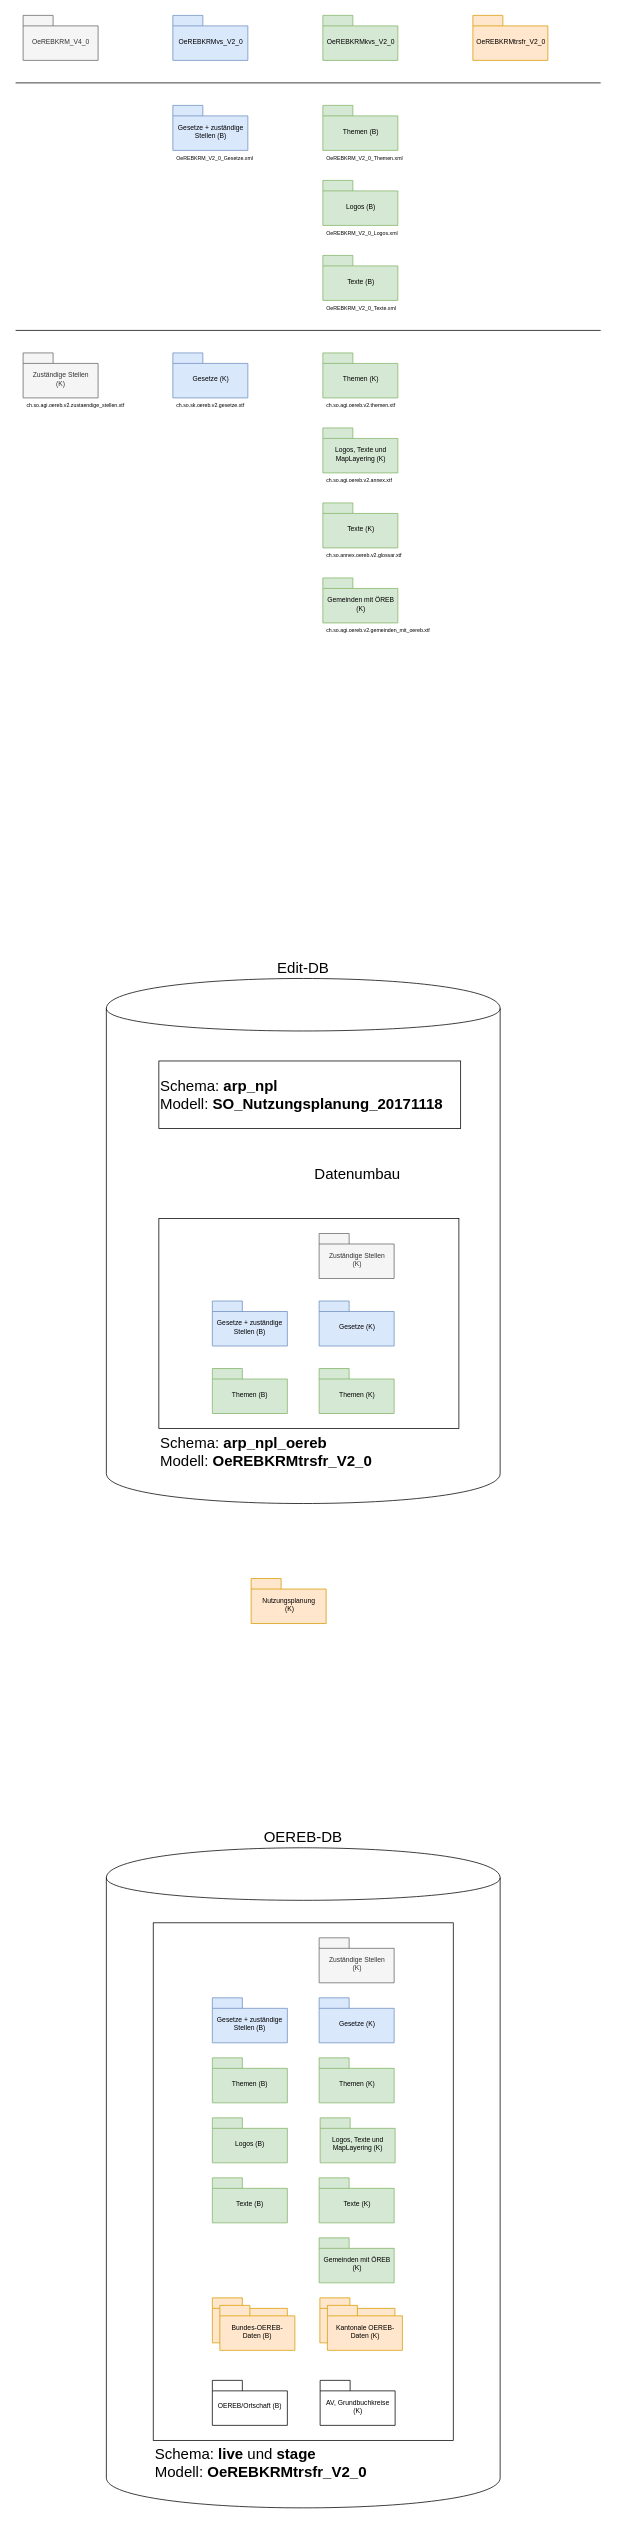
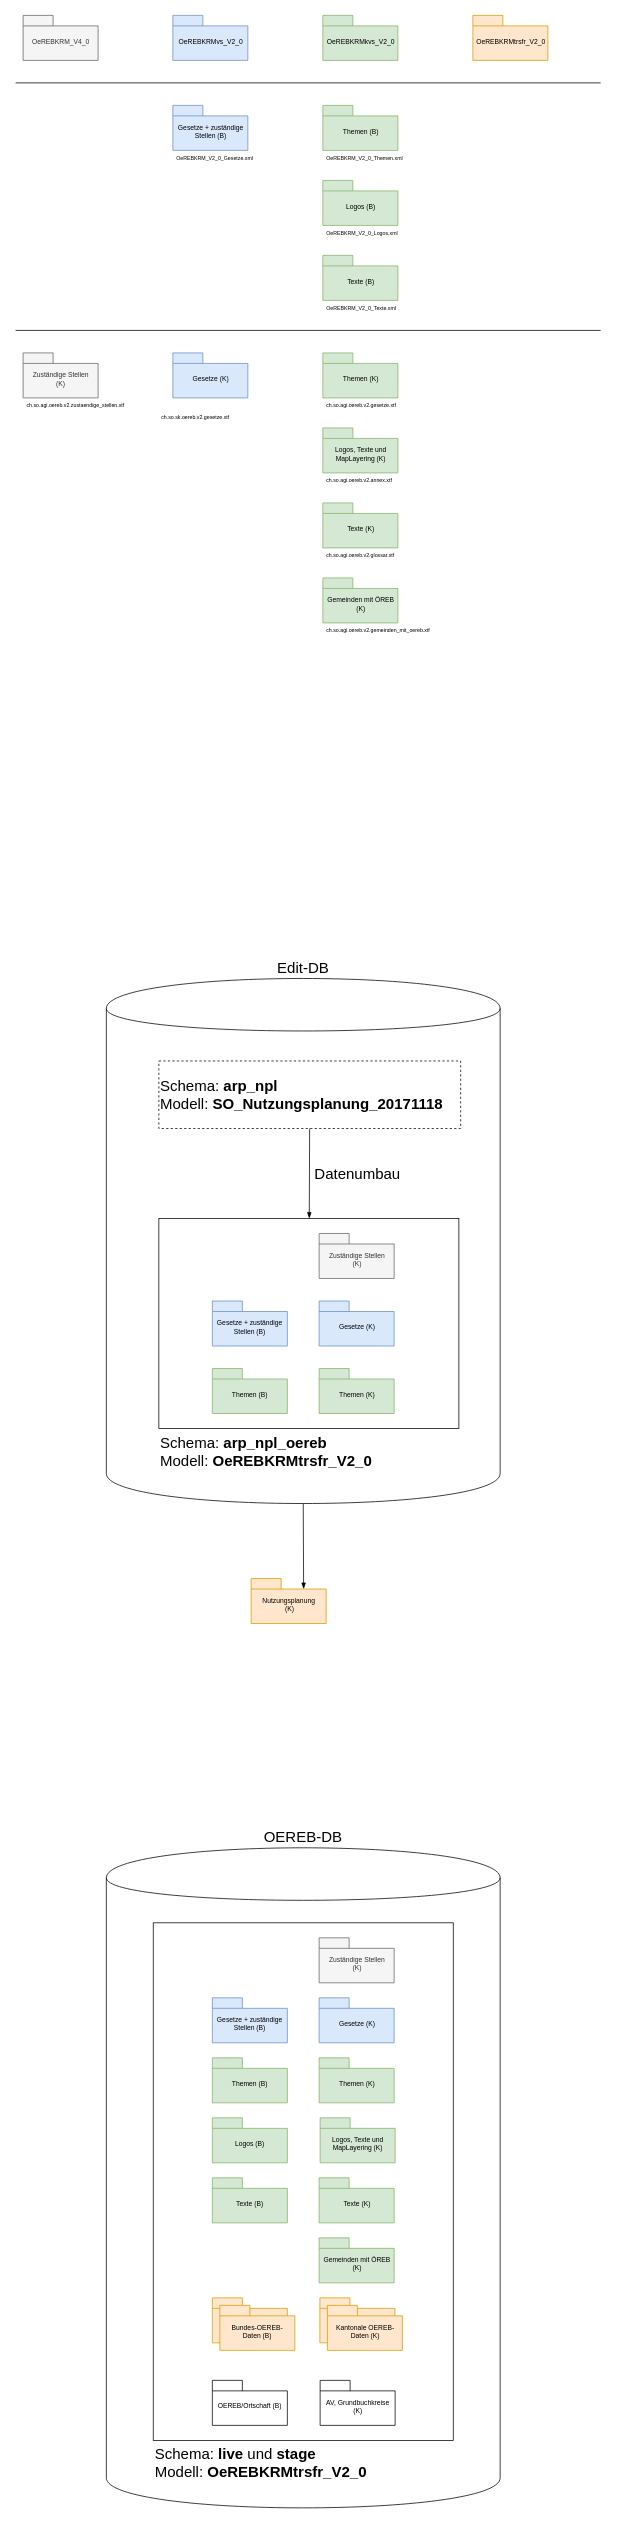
node "ch.so.sk.oereb.v2.gesetze.xtf": moved (228, 405) -> (213, 417)
node "ch.so.agi.oereb.v2.themen.xtf": label "ch.so.agi.oereb.v2.themen.xtf" -> "ch.so.agi.oereb.v2.gesetze.xtf"
node "ch.so.annex.oereb.v2.glossar.xtf": label "ch.so.annex.oereb.v2.glossar.xtf" -> "ch.so.agi.oereb.v2.glossar.xtf"
node "Schema: arp_npl Modell: SO_Nutzungsplanung_20171118": style solid -> dashed
edge "Schema: arp_npl Modell: SO_Nutzungsplanung_20171118" -> "Schema: arp_npl_oereb Modell: OeREBKRMtrsfr_V2_0": added
edge "Edit-DB" -> "Nutzungsplanung (K)": added
